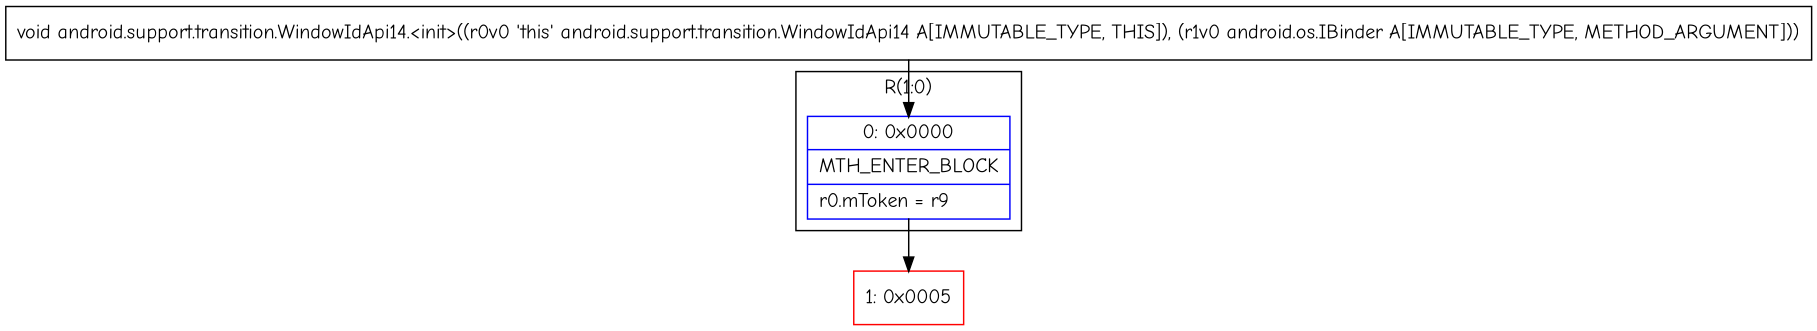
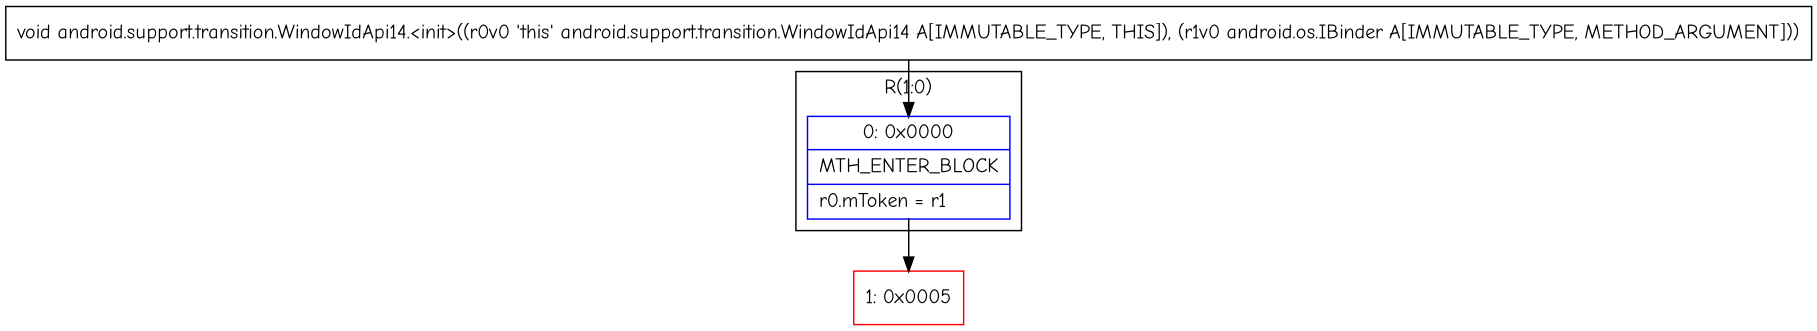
node "0: 0x0000": text "r0.mToken = r9" -> "r0.mToken = r1"
